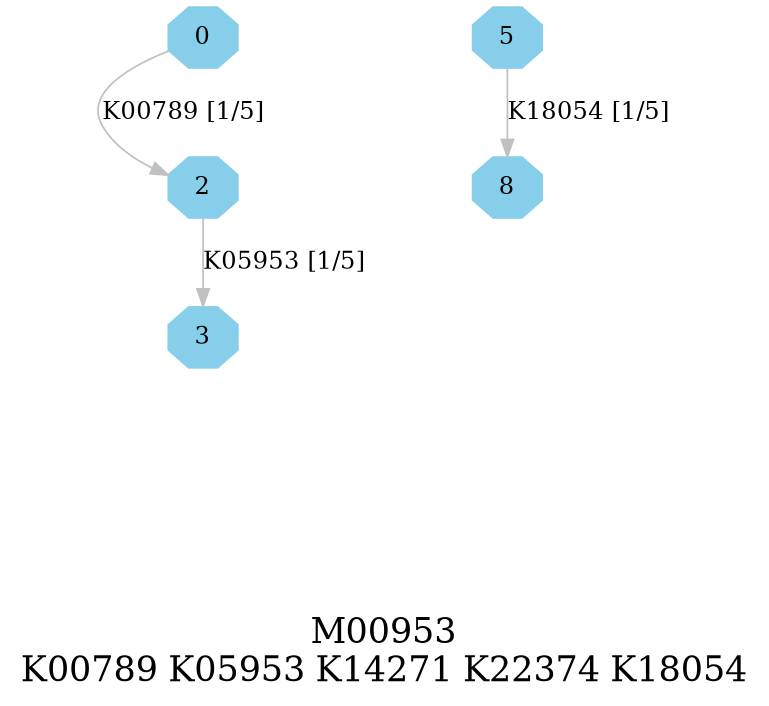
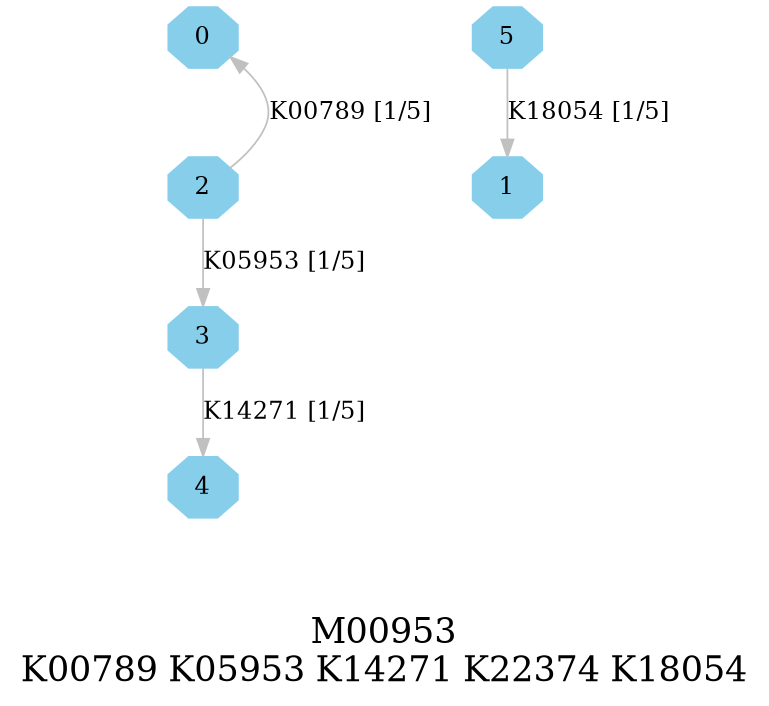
edge "0" -> "2": reversed
node "8": label "8" -> "1"
node "4": added
